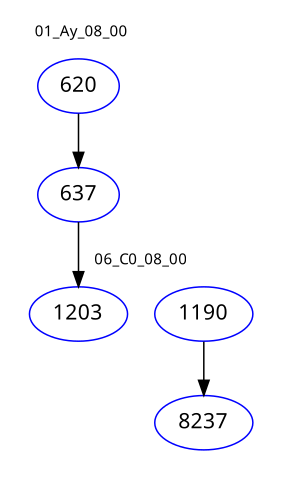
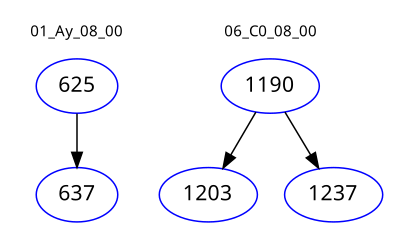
node "620": label "620" -> "625"
edge "637" -> "1203": now "1190" -> "1203"
node "8237": label "8237" -> "1237"
